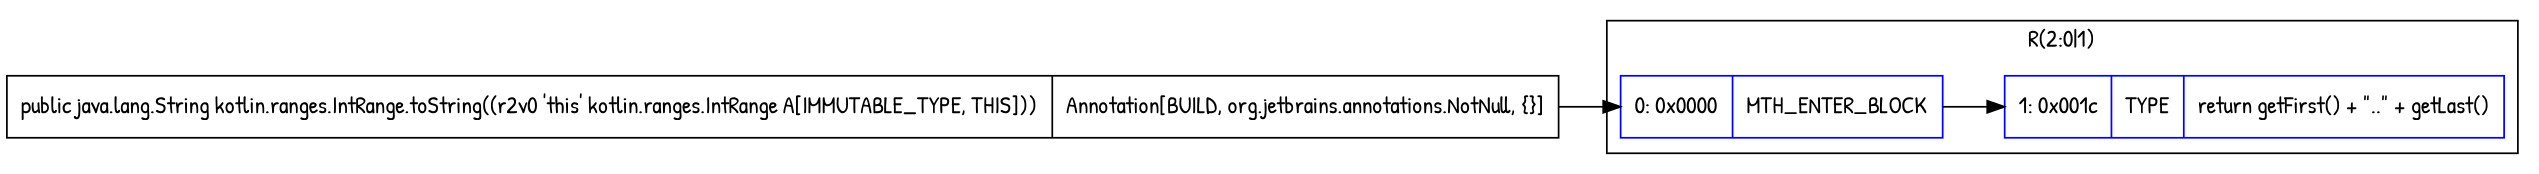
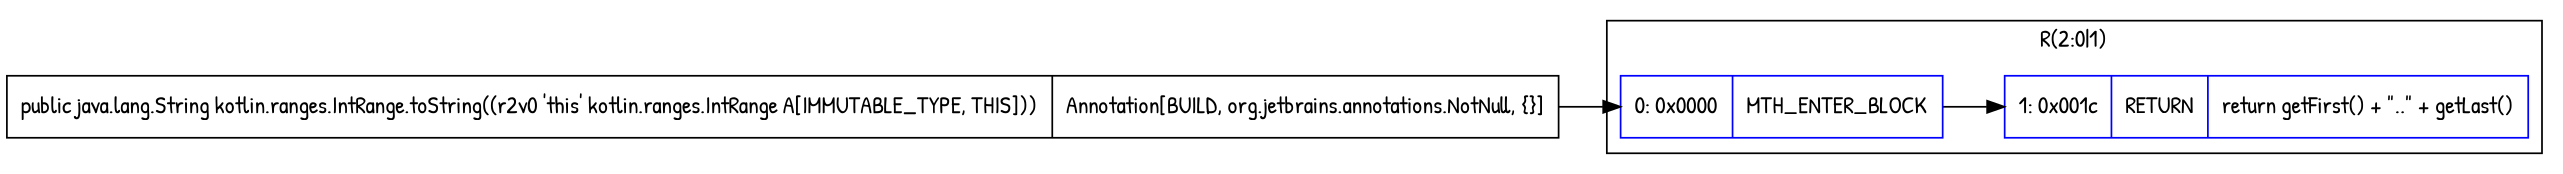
node "1: 0x001c": text "TYPE" -> "RETURN"
